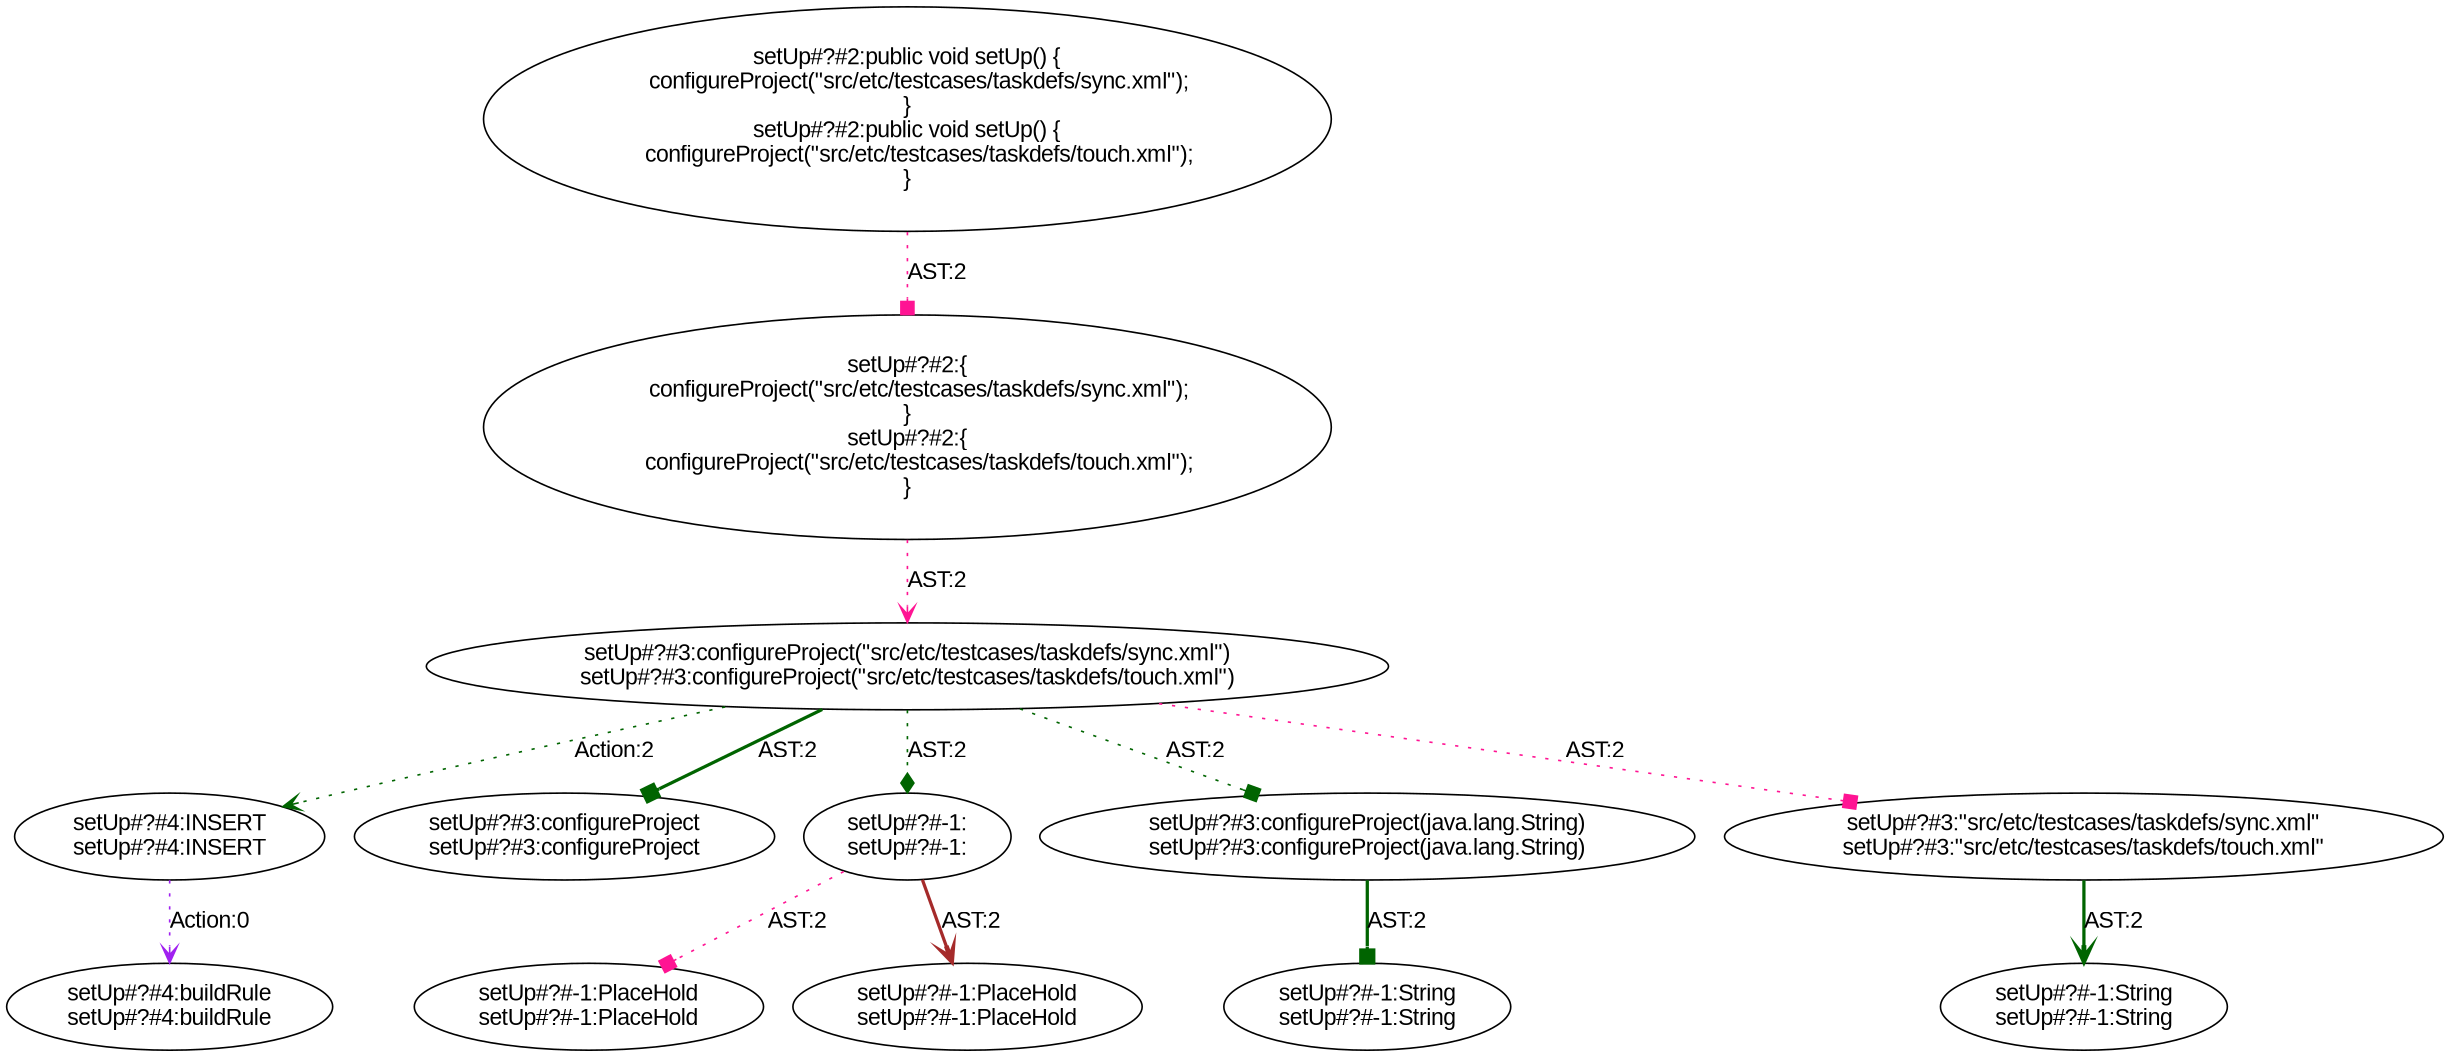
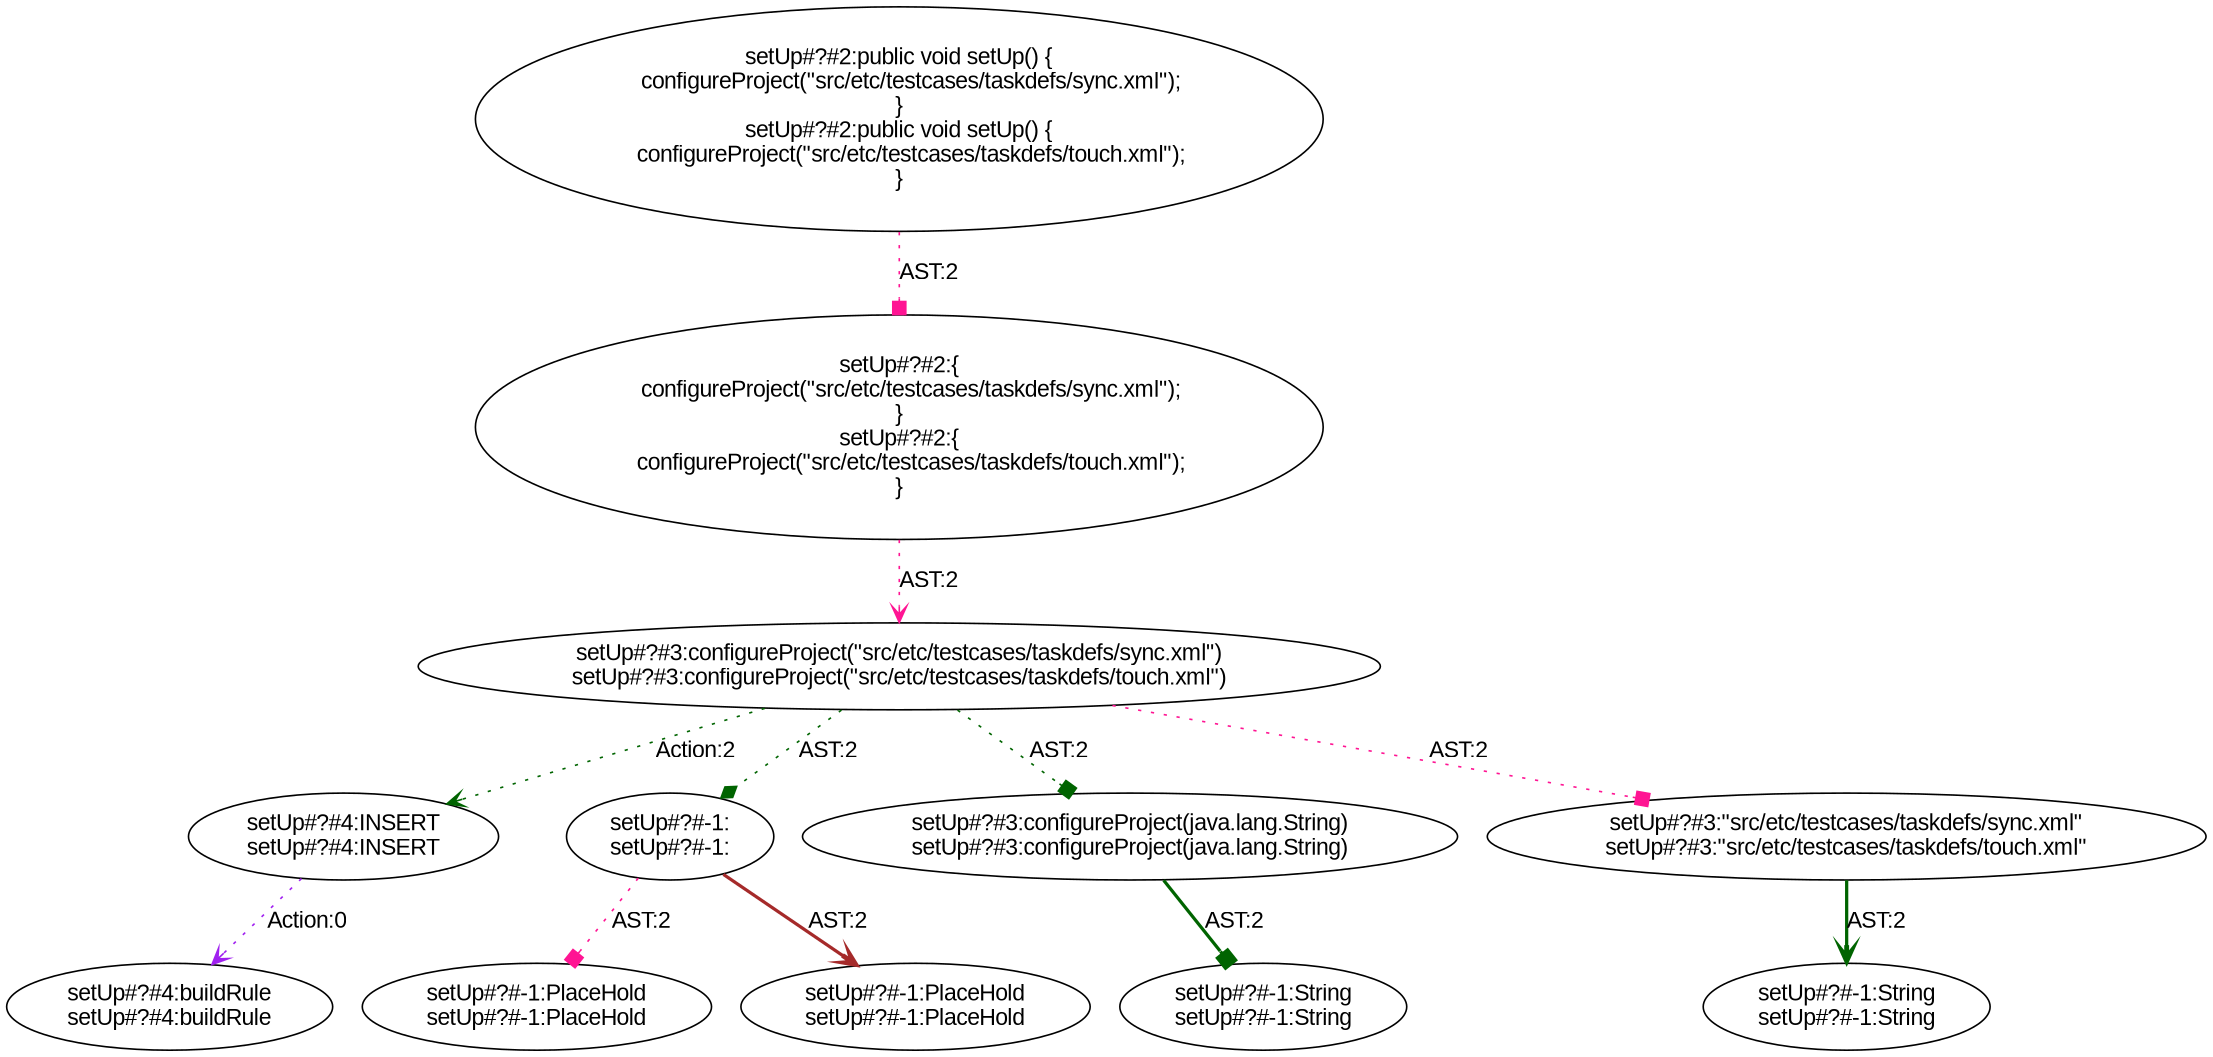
node "setUp#?#3:configureProject setUp#?#3:configureProject": removed
